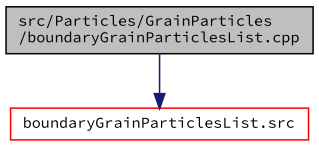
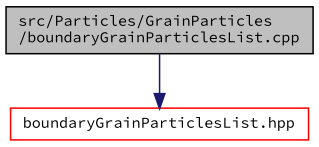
node "boundaryGrainParticlesList.src": label "boundaryGrainParticlesList.src" -> "boundaryGrainParticlesList.hpp"
